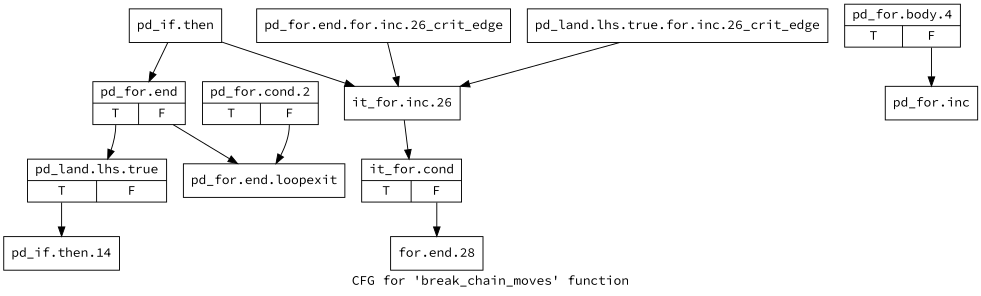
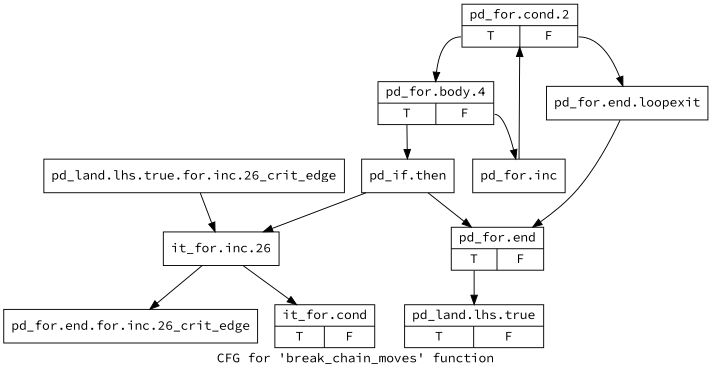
edge "pd_for.cond.2" -> "pd_for.body.4": added
edge "pd_for.end.for.inc.26_crit_edge" -> "it_for.inc.26": reversed
edge "pd_for.inc" -> "pd_for.cond.2": added
edge "pd_for.body.4" -> "pd_if.then": added
edge "pd_for.end" -> "pd_for.end.loopexit": reversed
node "pd_if.then.14": removed
node "for.end.28": removed
